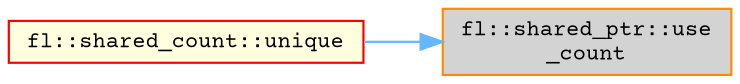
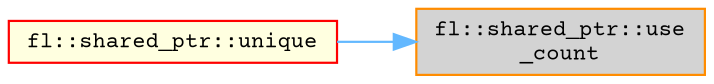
node "fl::shared_count::unique": label "fl::shared_count::unique" -> "fl::shared_ptr::unique"
